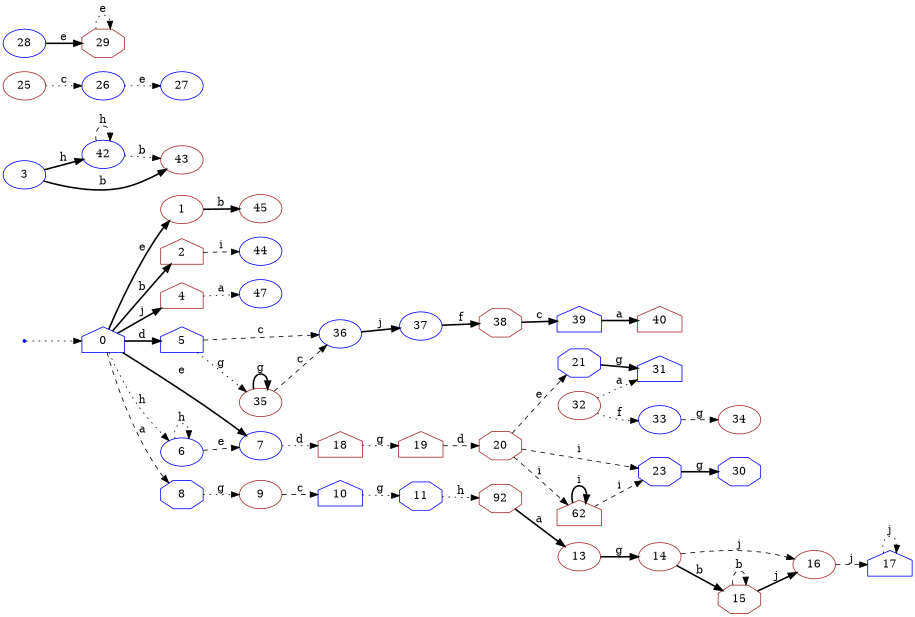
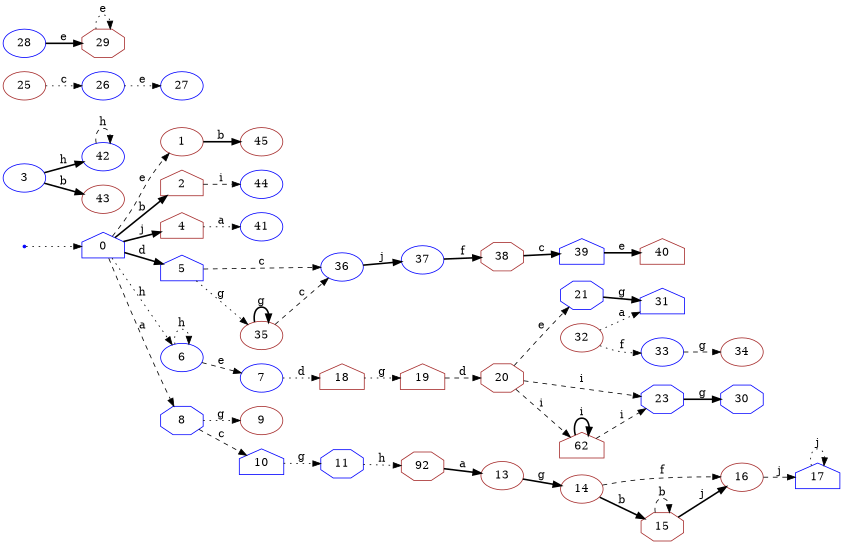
edge "42" -> "43": removed, label "b"
edge "0" -> "1": style bold -> dashed
node "47": label "47" -> "41"
edge "39" -> "40": label "a" -> "e"
edge "0" -> "7": removed, label "e"
edge "9" -> "10": now "8" -> "10"
edge "14" -> "16": label "j" -> "f"
